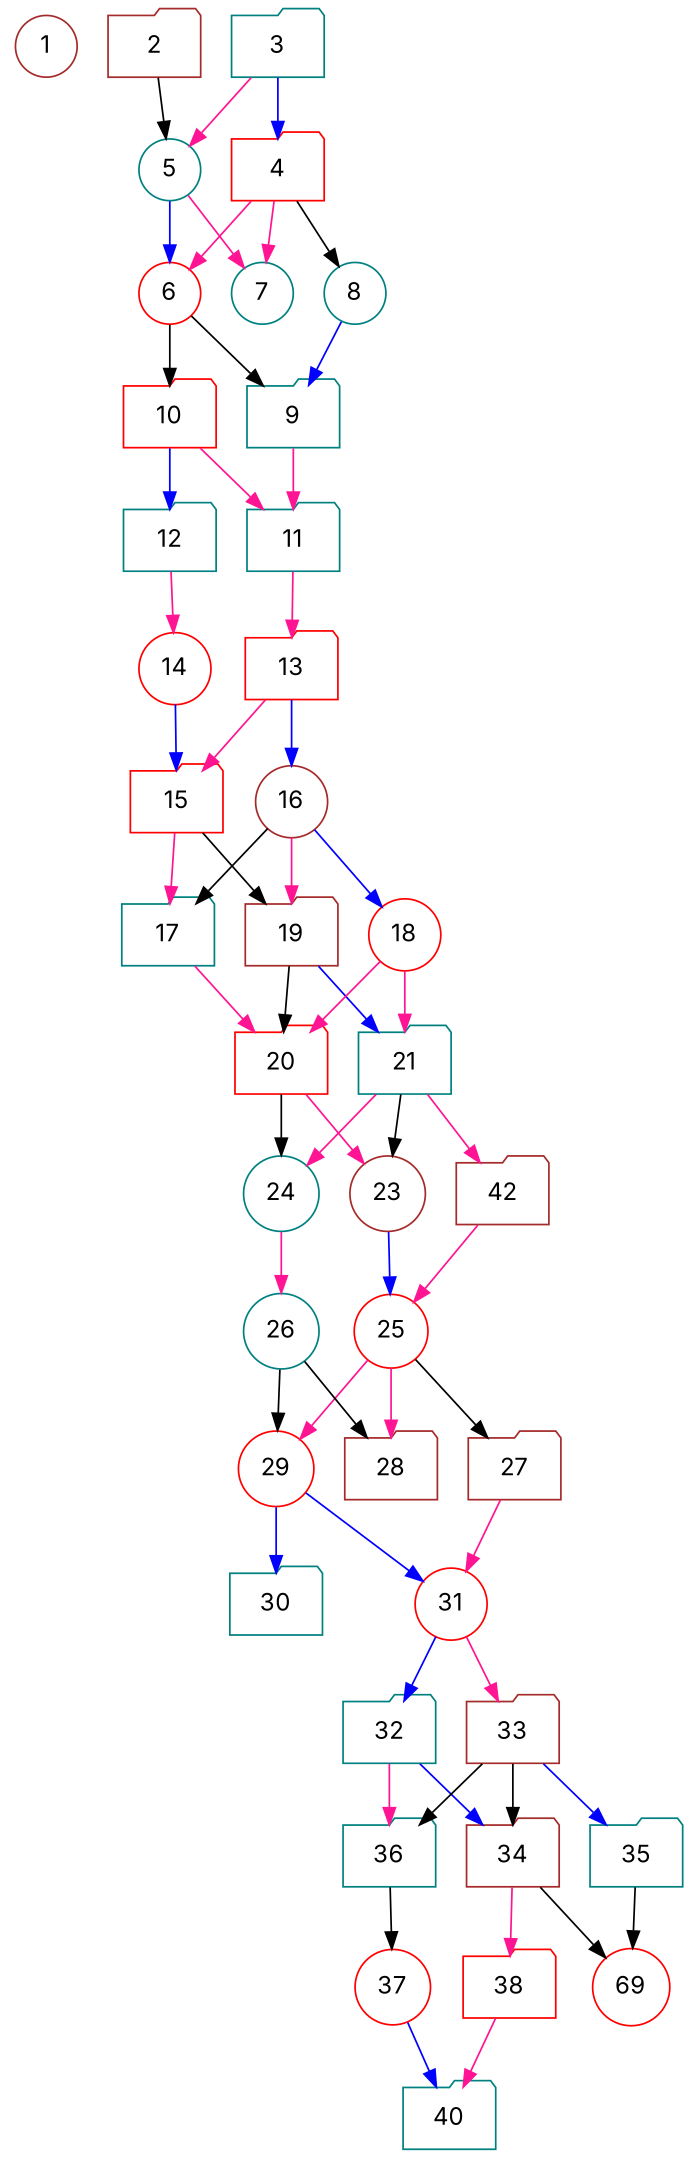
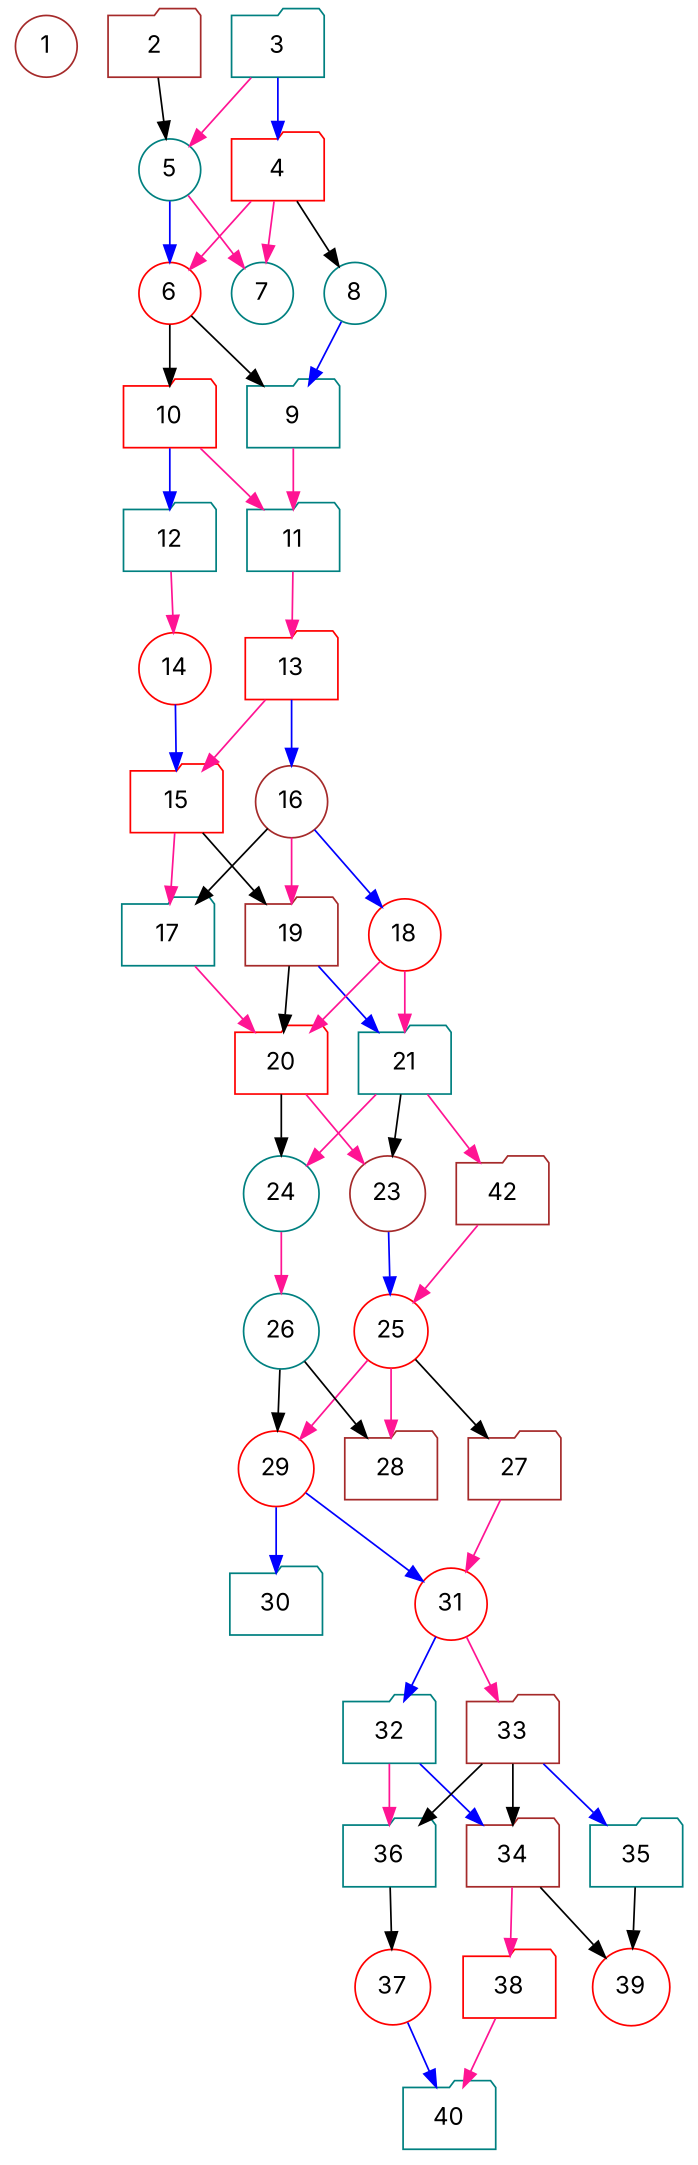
node "69": label "69" -> "39"
